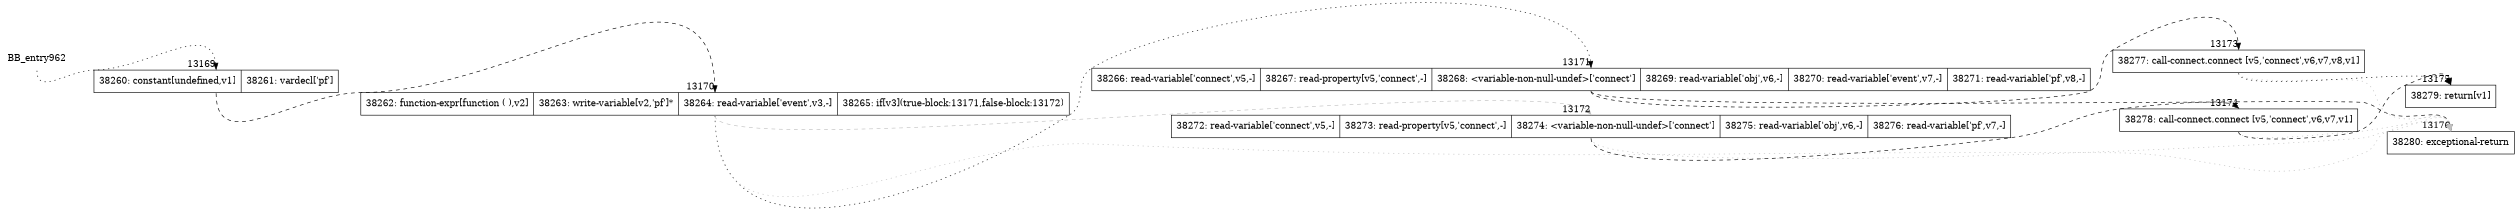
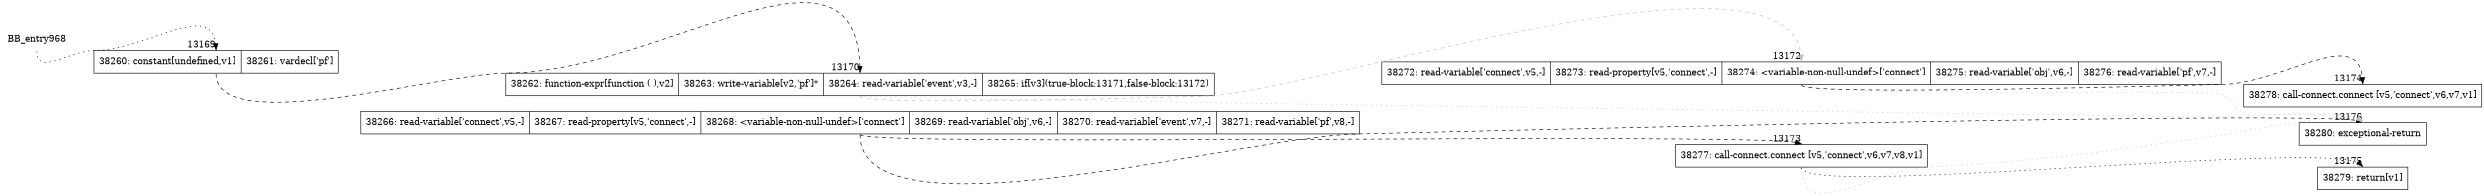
node "BB_entry962": label "BB_entry962" -> "BB_entry968"
edge "38262: function-expr[function ( ),v2]" -> "38266: read-variable['connect',v5,-]": removed
edge "38278: call-connect.connect [v5,'connect',v6,v7,v1]" -> "38279: return[v1]": removed
edge "38278: call-connect.connect [v5,'connect',v6,v7,v1]" -> "38280: exceptional-return": removed
